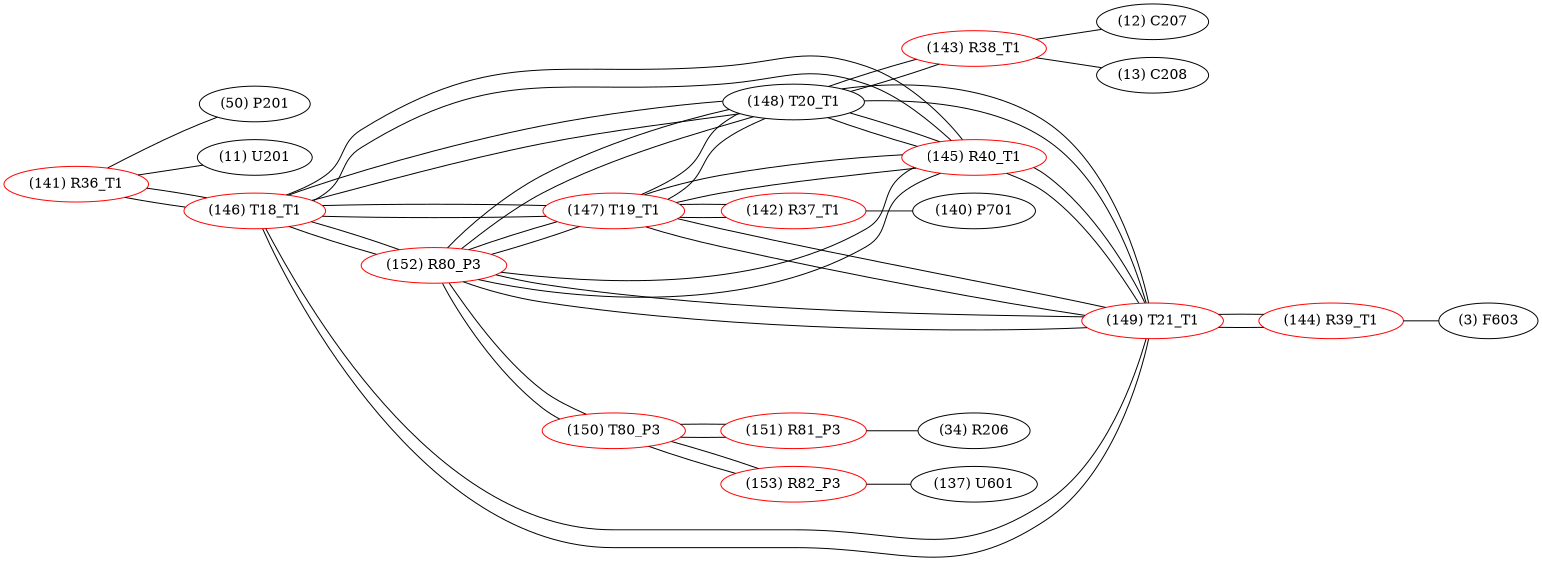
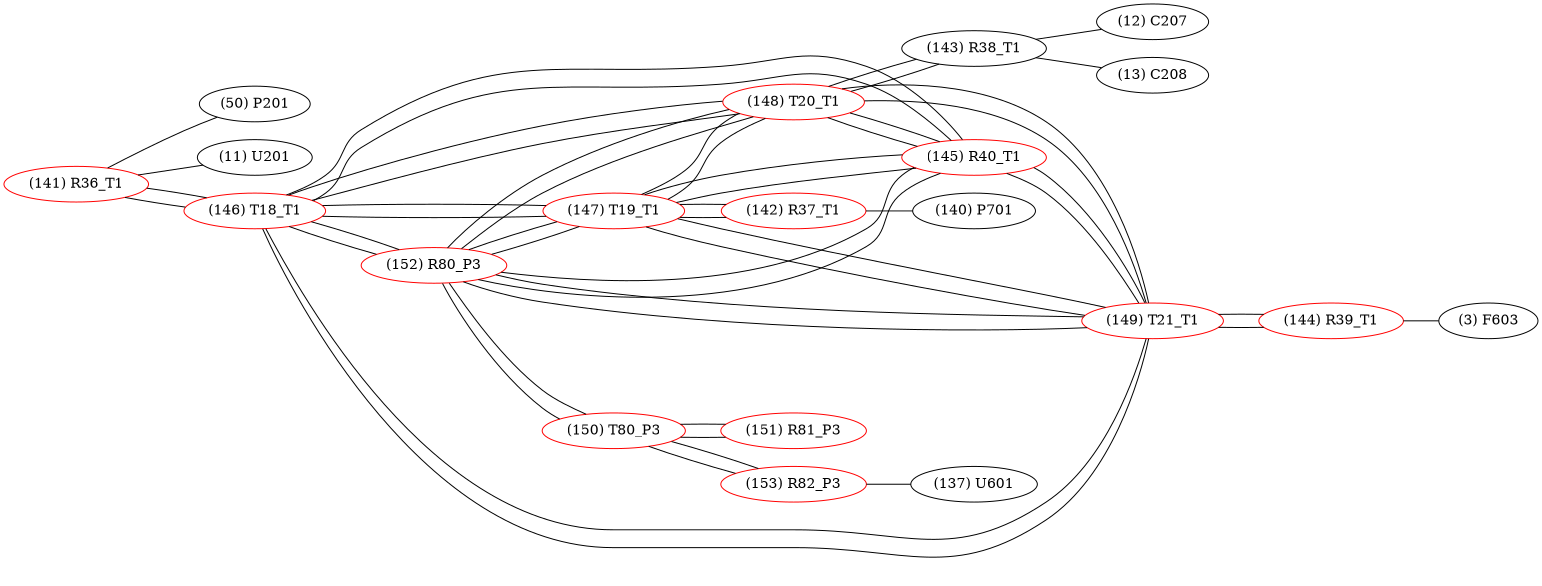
node "(143) R38_T1": color red -> black
node "(148) T20_T1": color black -> red
node "(34) R206": removed
